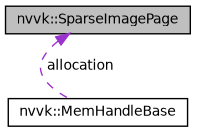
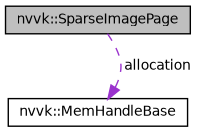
edge "nvvk::MemHandleBase" -> "nvvk::SparseImagePage": reversed
